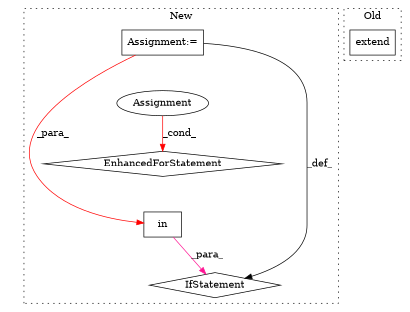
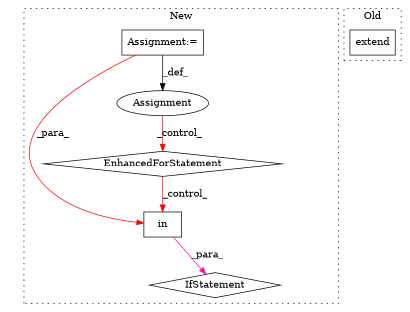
edge "Assignment" -> "EnhancedForStatement": label "_cond_" -> "_control_"
edge "Assignment:=" -> "IfStatement": now "Assignment:=" -> "Assignment"
edge "EnhancedForStatement" -> "in": added, label "_control_"
